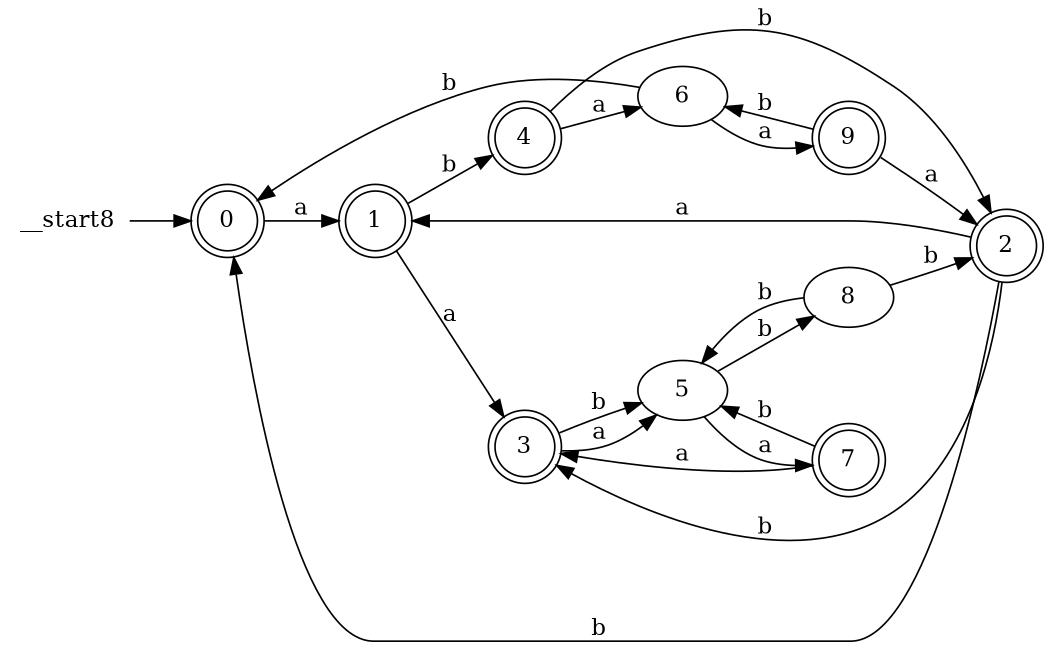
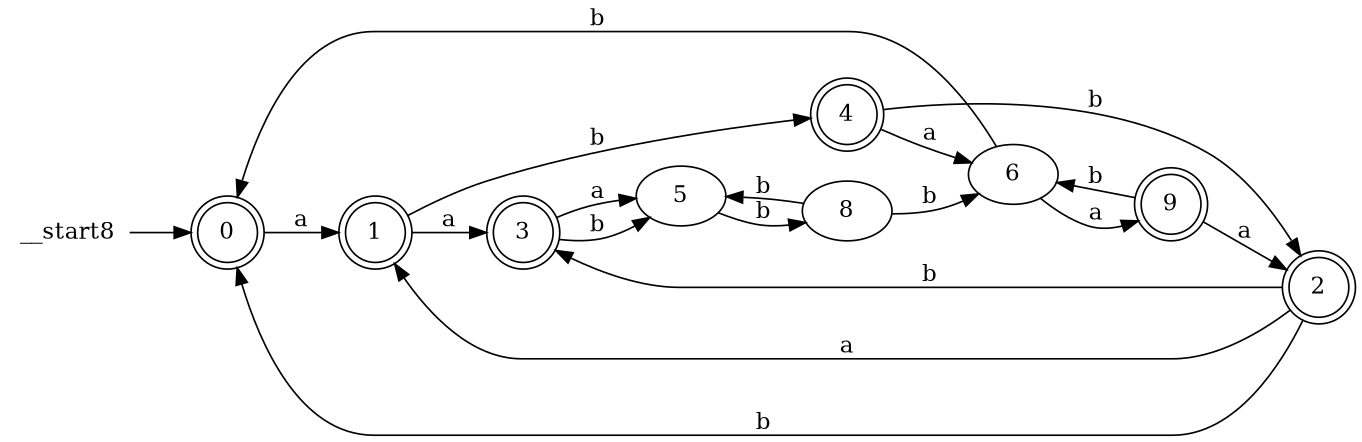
edge "8" -> "2": now "8" -> "6"
node "7": removed
